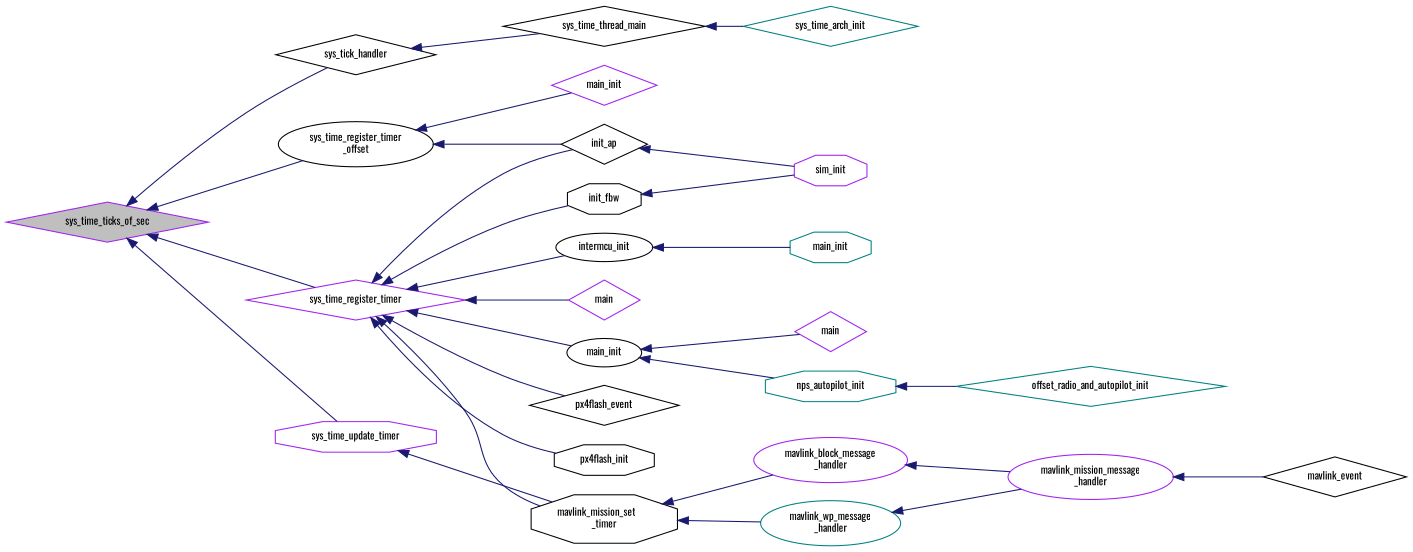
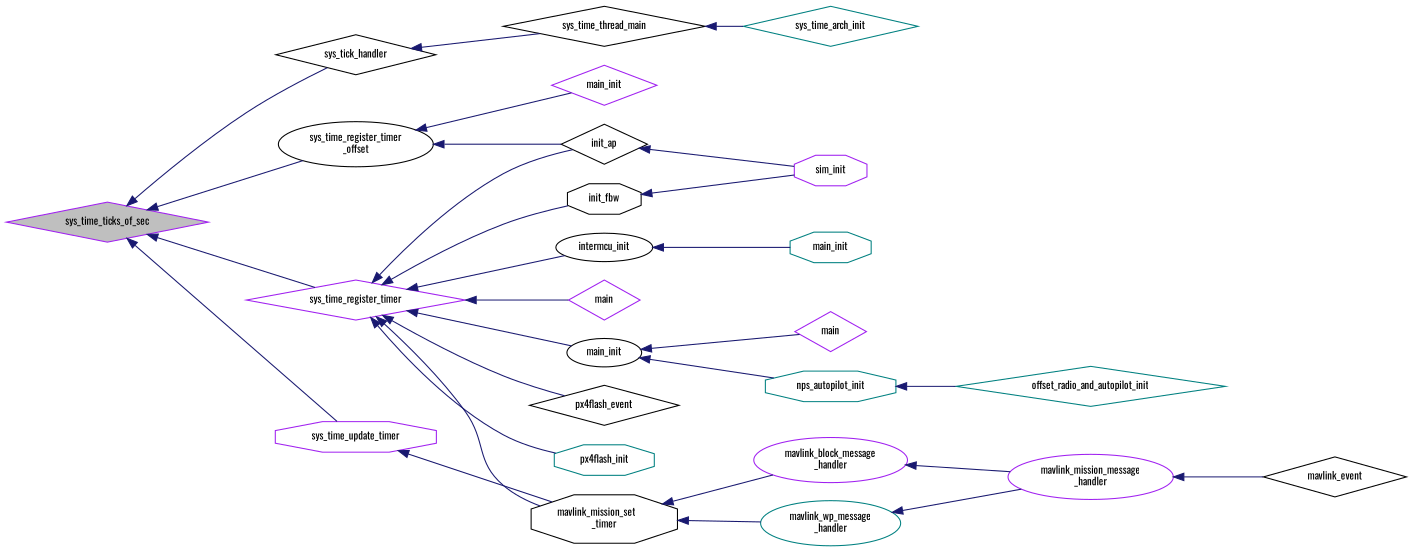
node "px4flash_init": color black -> teal
